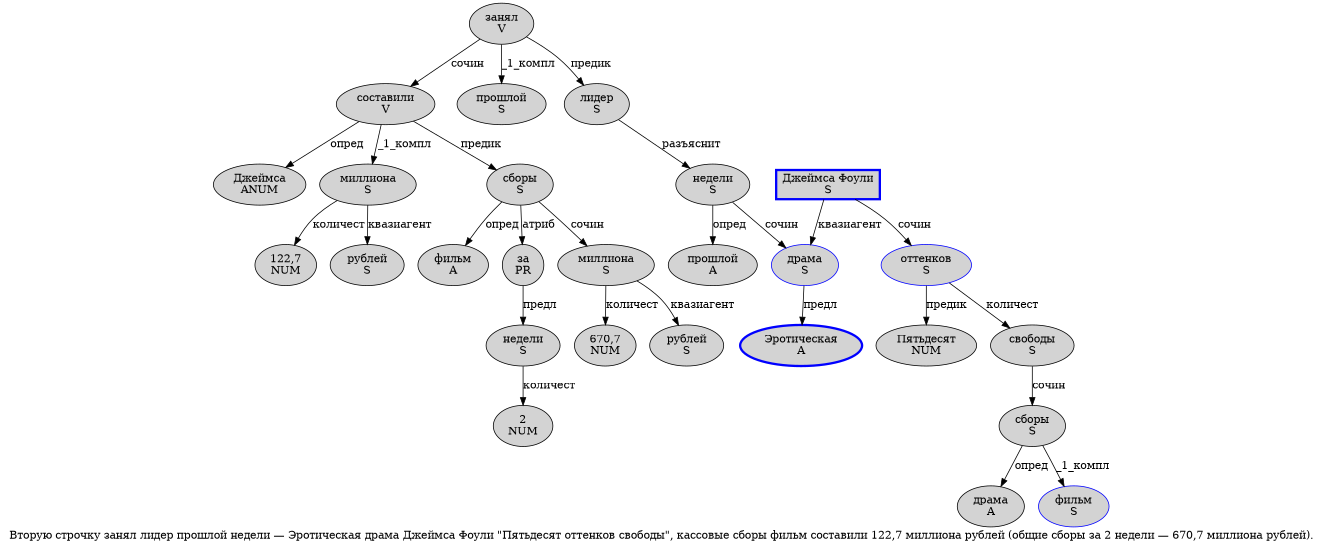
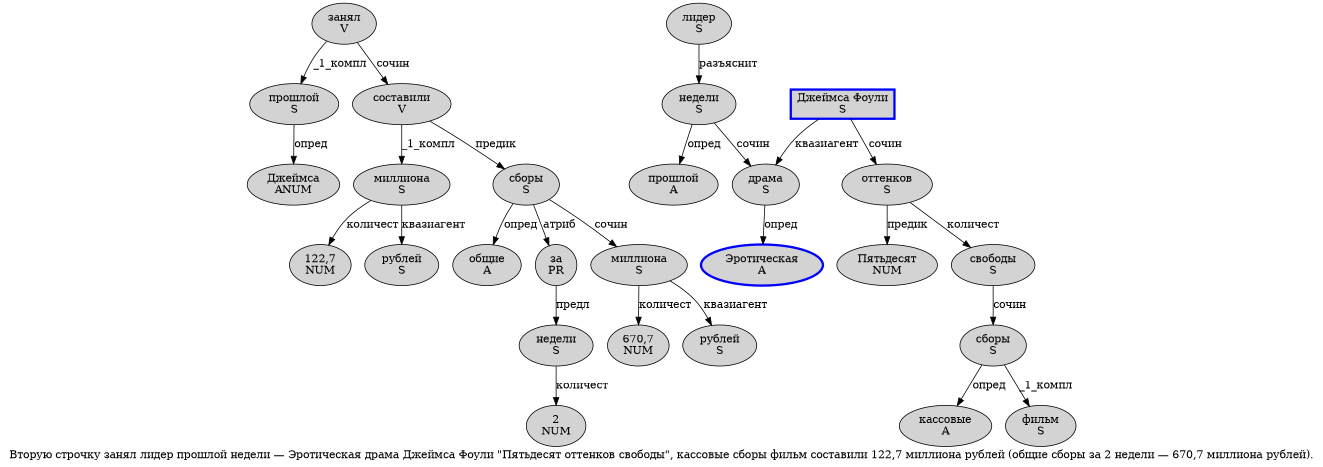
edge "занял V" -> "лидер S": removed, label "предик"
edge "составили V" -> "Джеймса ANUM": now "прошлой S" -> "Джеймса ANUM"
node "фильм A": label "фильм A" -> "общие A"
node "драма S": color blue -> black
node "оттенков S": color blue -> black
edge "драма S" -> "Эротическая A": label "предл" -> "опред"
node "драма A": label "драма A" -> "кассовые A"
node "фильм S": color blue -> black
